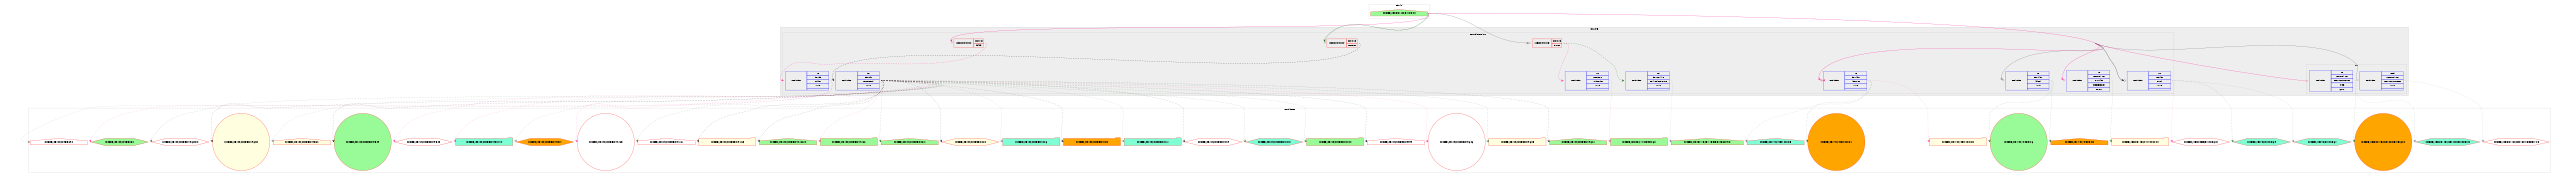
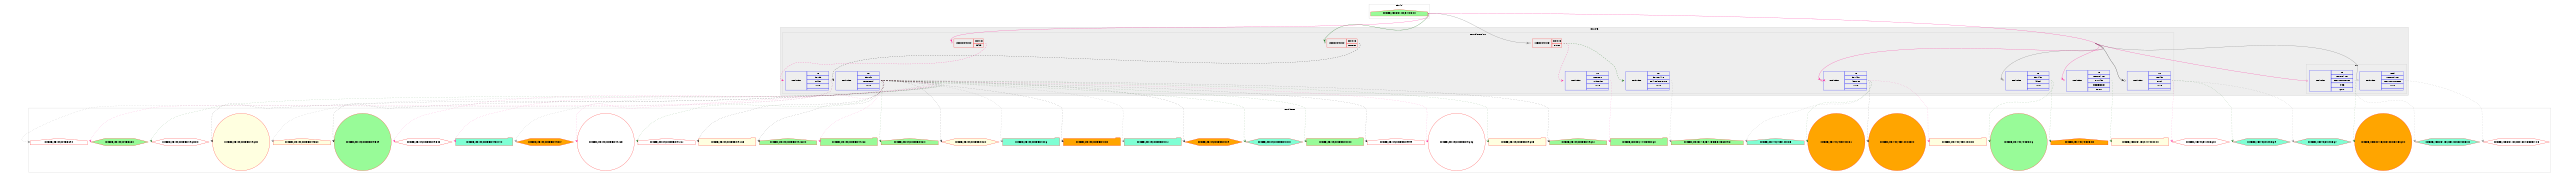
node "portage://dev-db/postgresql-10.9": fillcolor white -> orange
node "portage://dev-libs/libgcrypt-1.8.3-r1": added
node "portage://net-portage/gnutls-3.6.10": label "portage://net-portage/gnutls-3.6.10" -> "portage://net-libs/gnutls-3.6.10"
